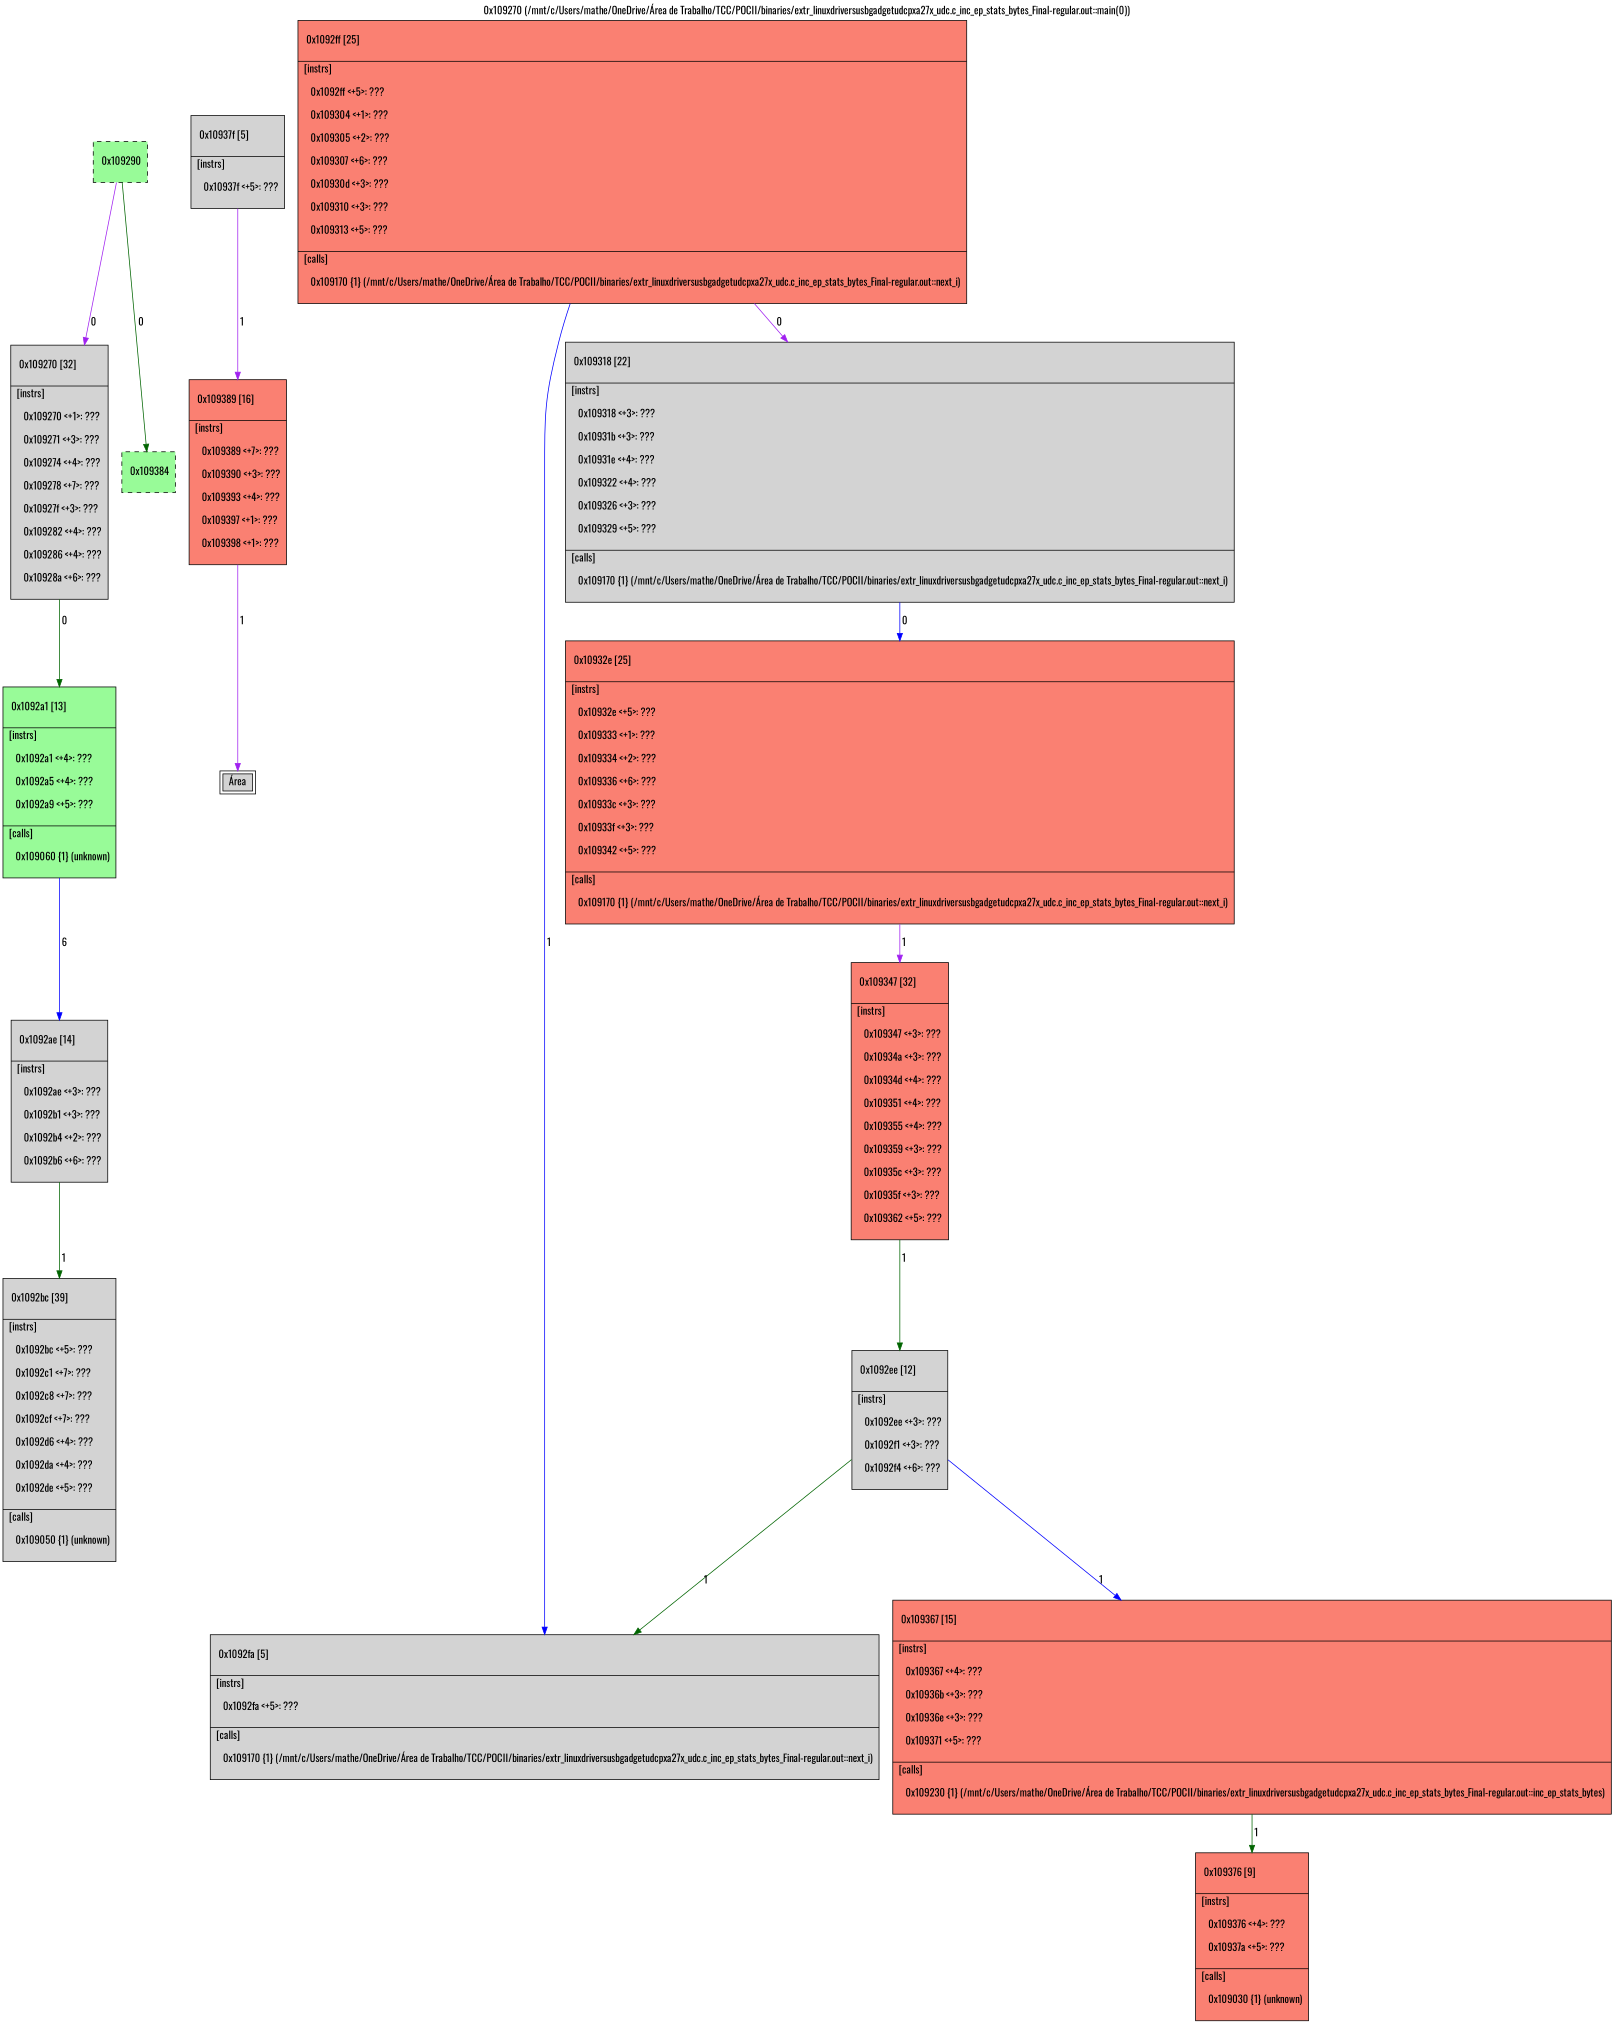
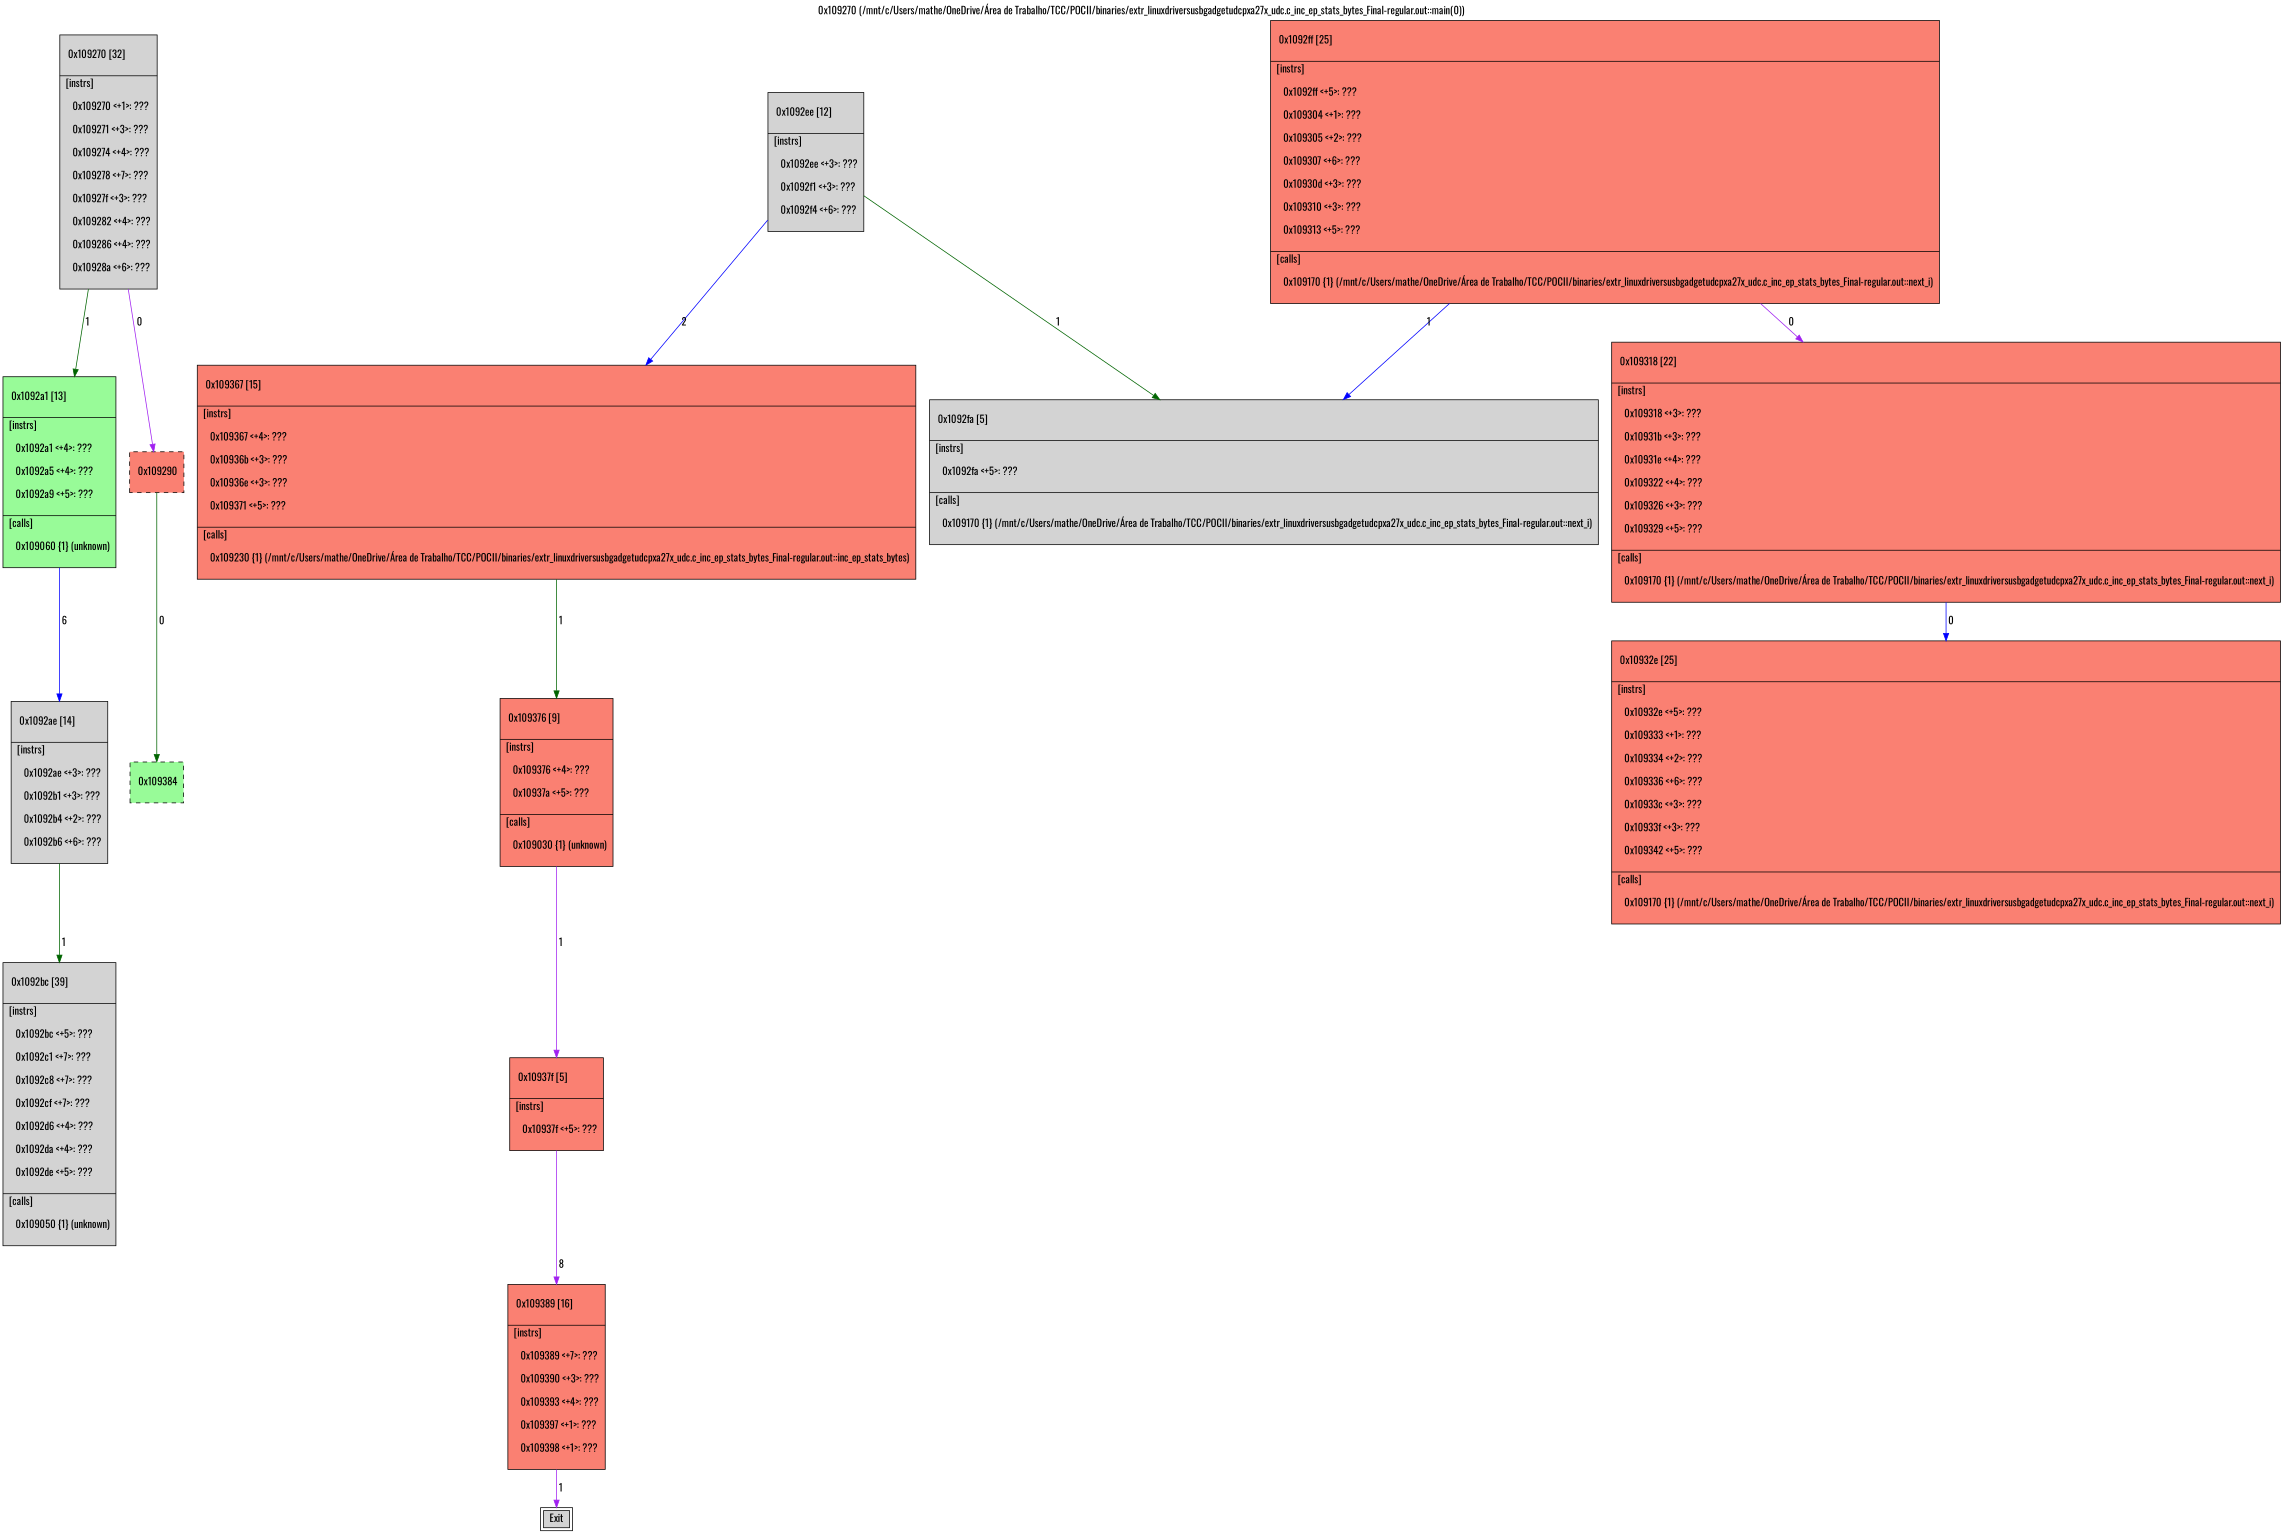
node "0x109290": fillcolor palegreen -> salmon
node "0x10937f [5]": fillcolor lightgrey -> salmon
edge "0x109290" -> "0x109270 [32]": reversed
edge "0x10937f [5]" -> "0x109389 [16]": label " 1" -> " 8"
node "0x109318 [22]": fillcolor lightgrey -> salmon
edge "0x109270 [32]" -> "0x1092a1 [13]": label " 0" -> " 1"
node "Área": label "Área" -> "Exit"
edge "0x109376 [9]" -> "0x10937f [5]": added, label "1"
node "0x109347 [32]": removed
edge "0x1092ee [12]" -> "0x109367 [15]": label " 1" -> " 2"
